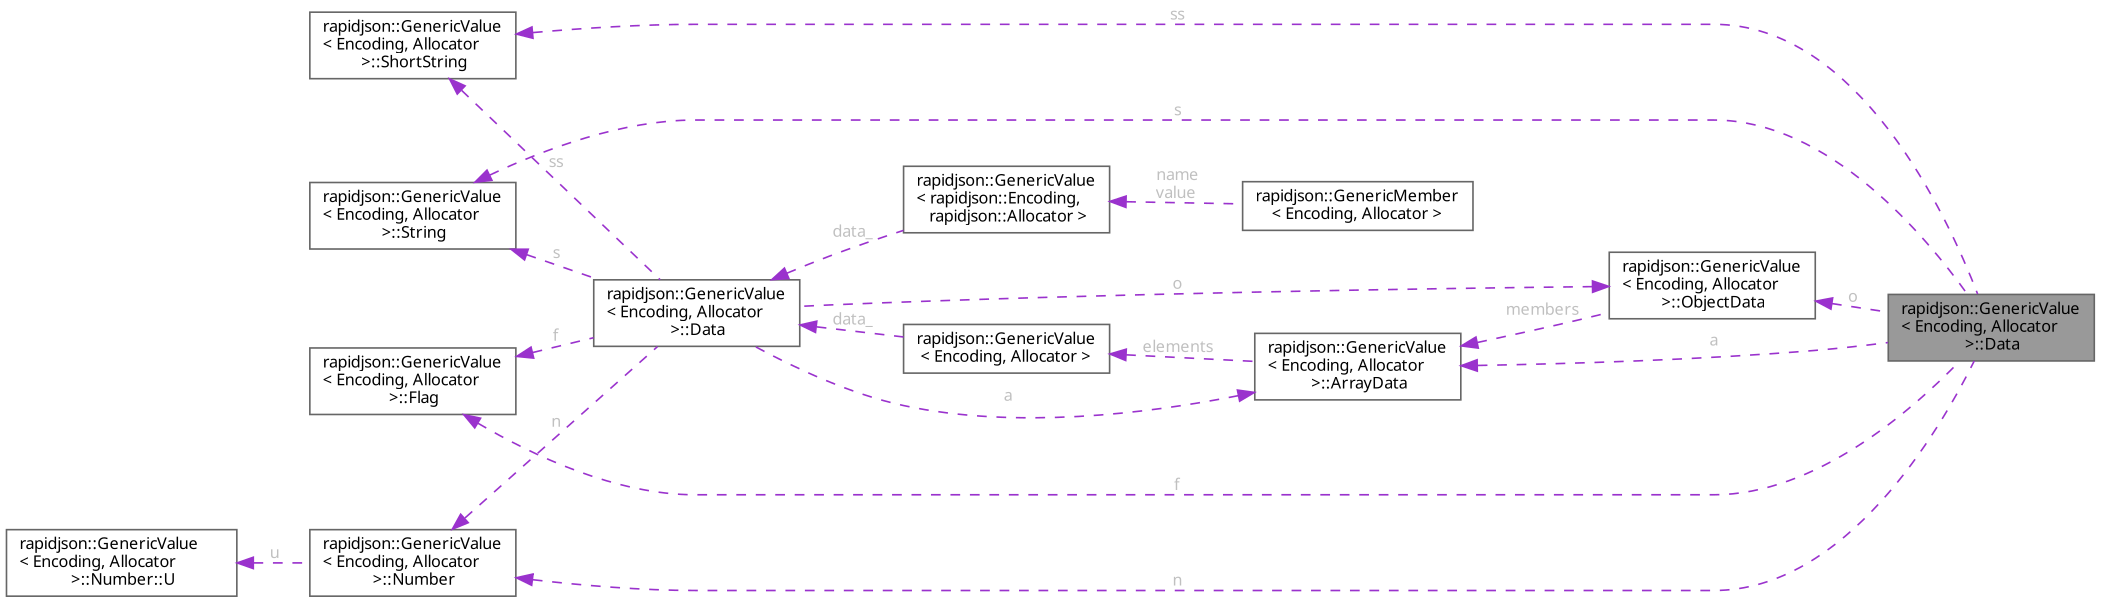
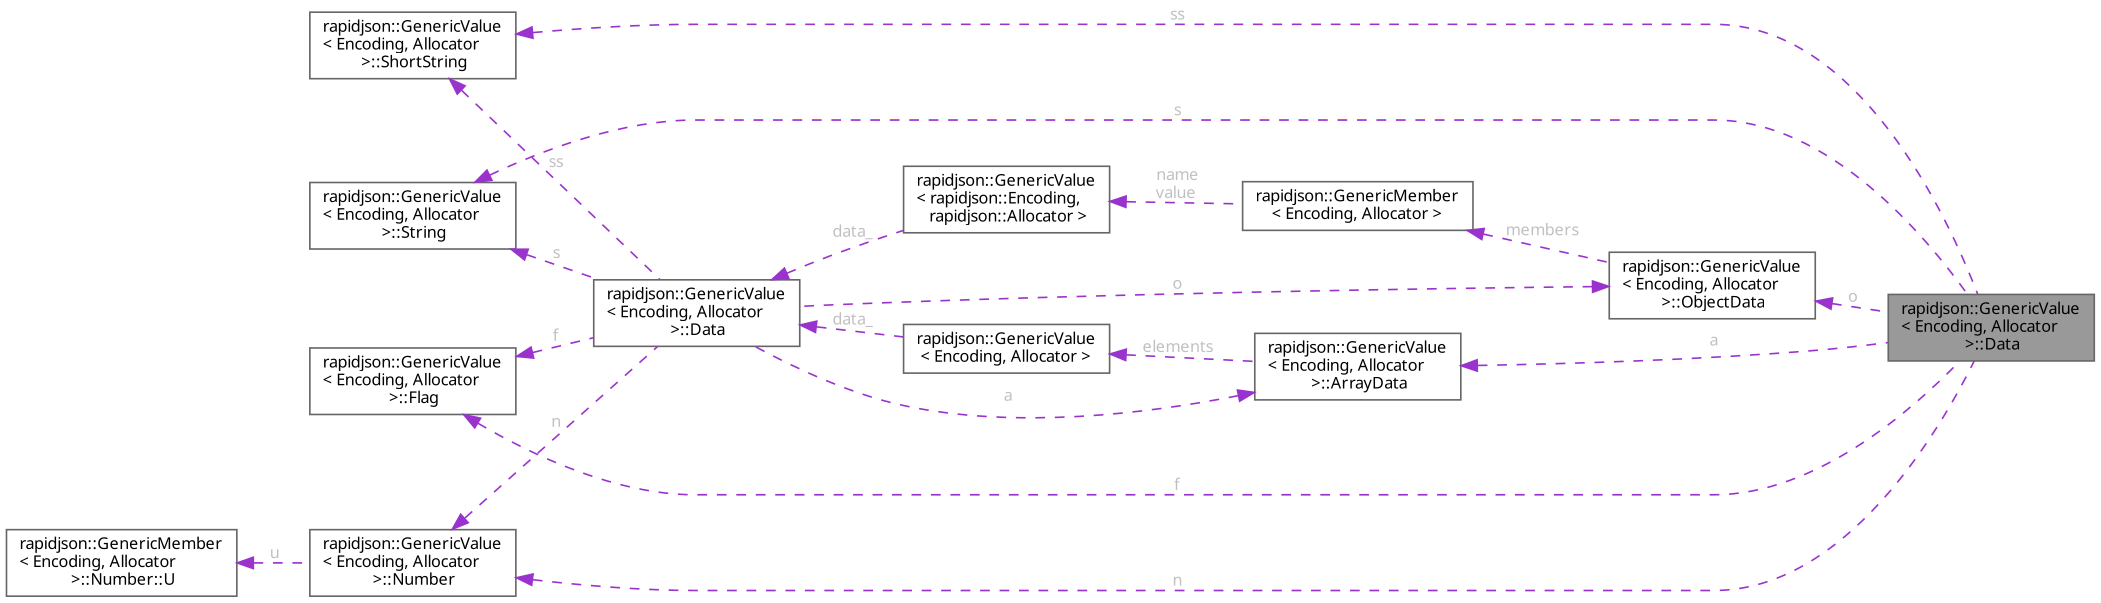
edge "rapidjson::GenericValue < Encoding, Allocator >::ObjectData" -> "rapidjson::GenericValue < Encoding, Allocator >::ArrayData": now "rapidjson::GenericValue < Encoding, Allocator >::ObjectData" -> "rapidjson::GenericMember < Encoding, Allocator >"
node "rapidjson::GenericValue < Encoding, Allocator >::Number::U": label "rapidjson::GenericValue < Encoding, Allocator >::Number::U" -> "rapidjson::GenericMember < Encoding, Allocator >::Number::U"
